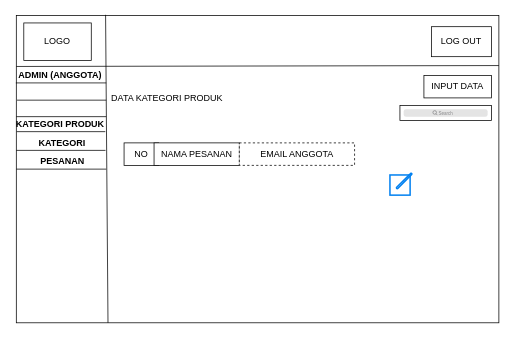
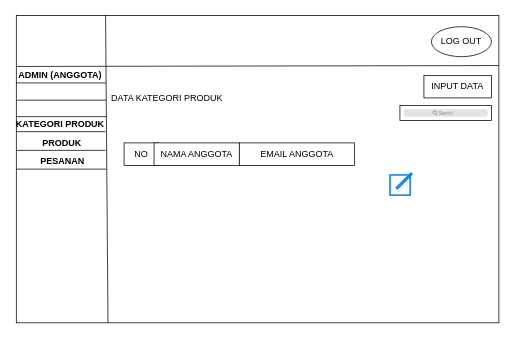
node "LOGO": removed
node "LOG OUT": shape rectangle -> ellipse
node "KATEGORI": label "KATEGORI" -> "PRODUK"
node "NAMA PESANAN": label "NAMA PESANAN" -> "NAMA ANGGOTA"
node "EMAIL ANGGOTA": style dashed -> solid
